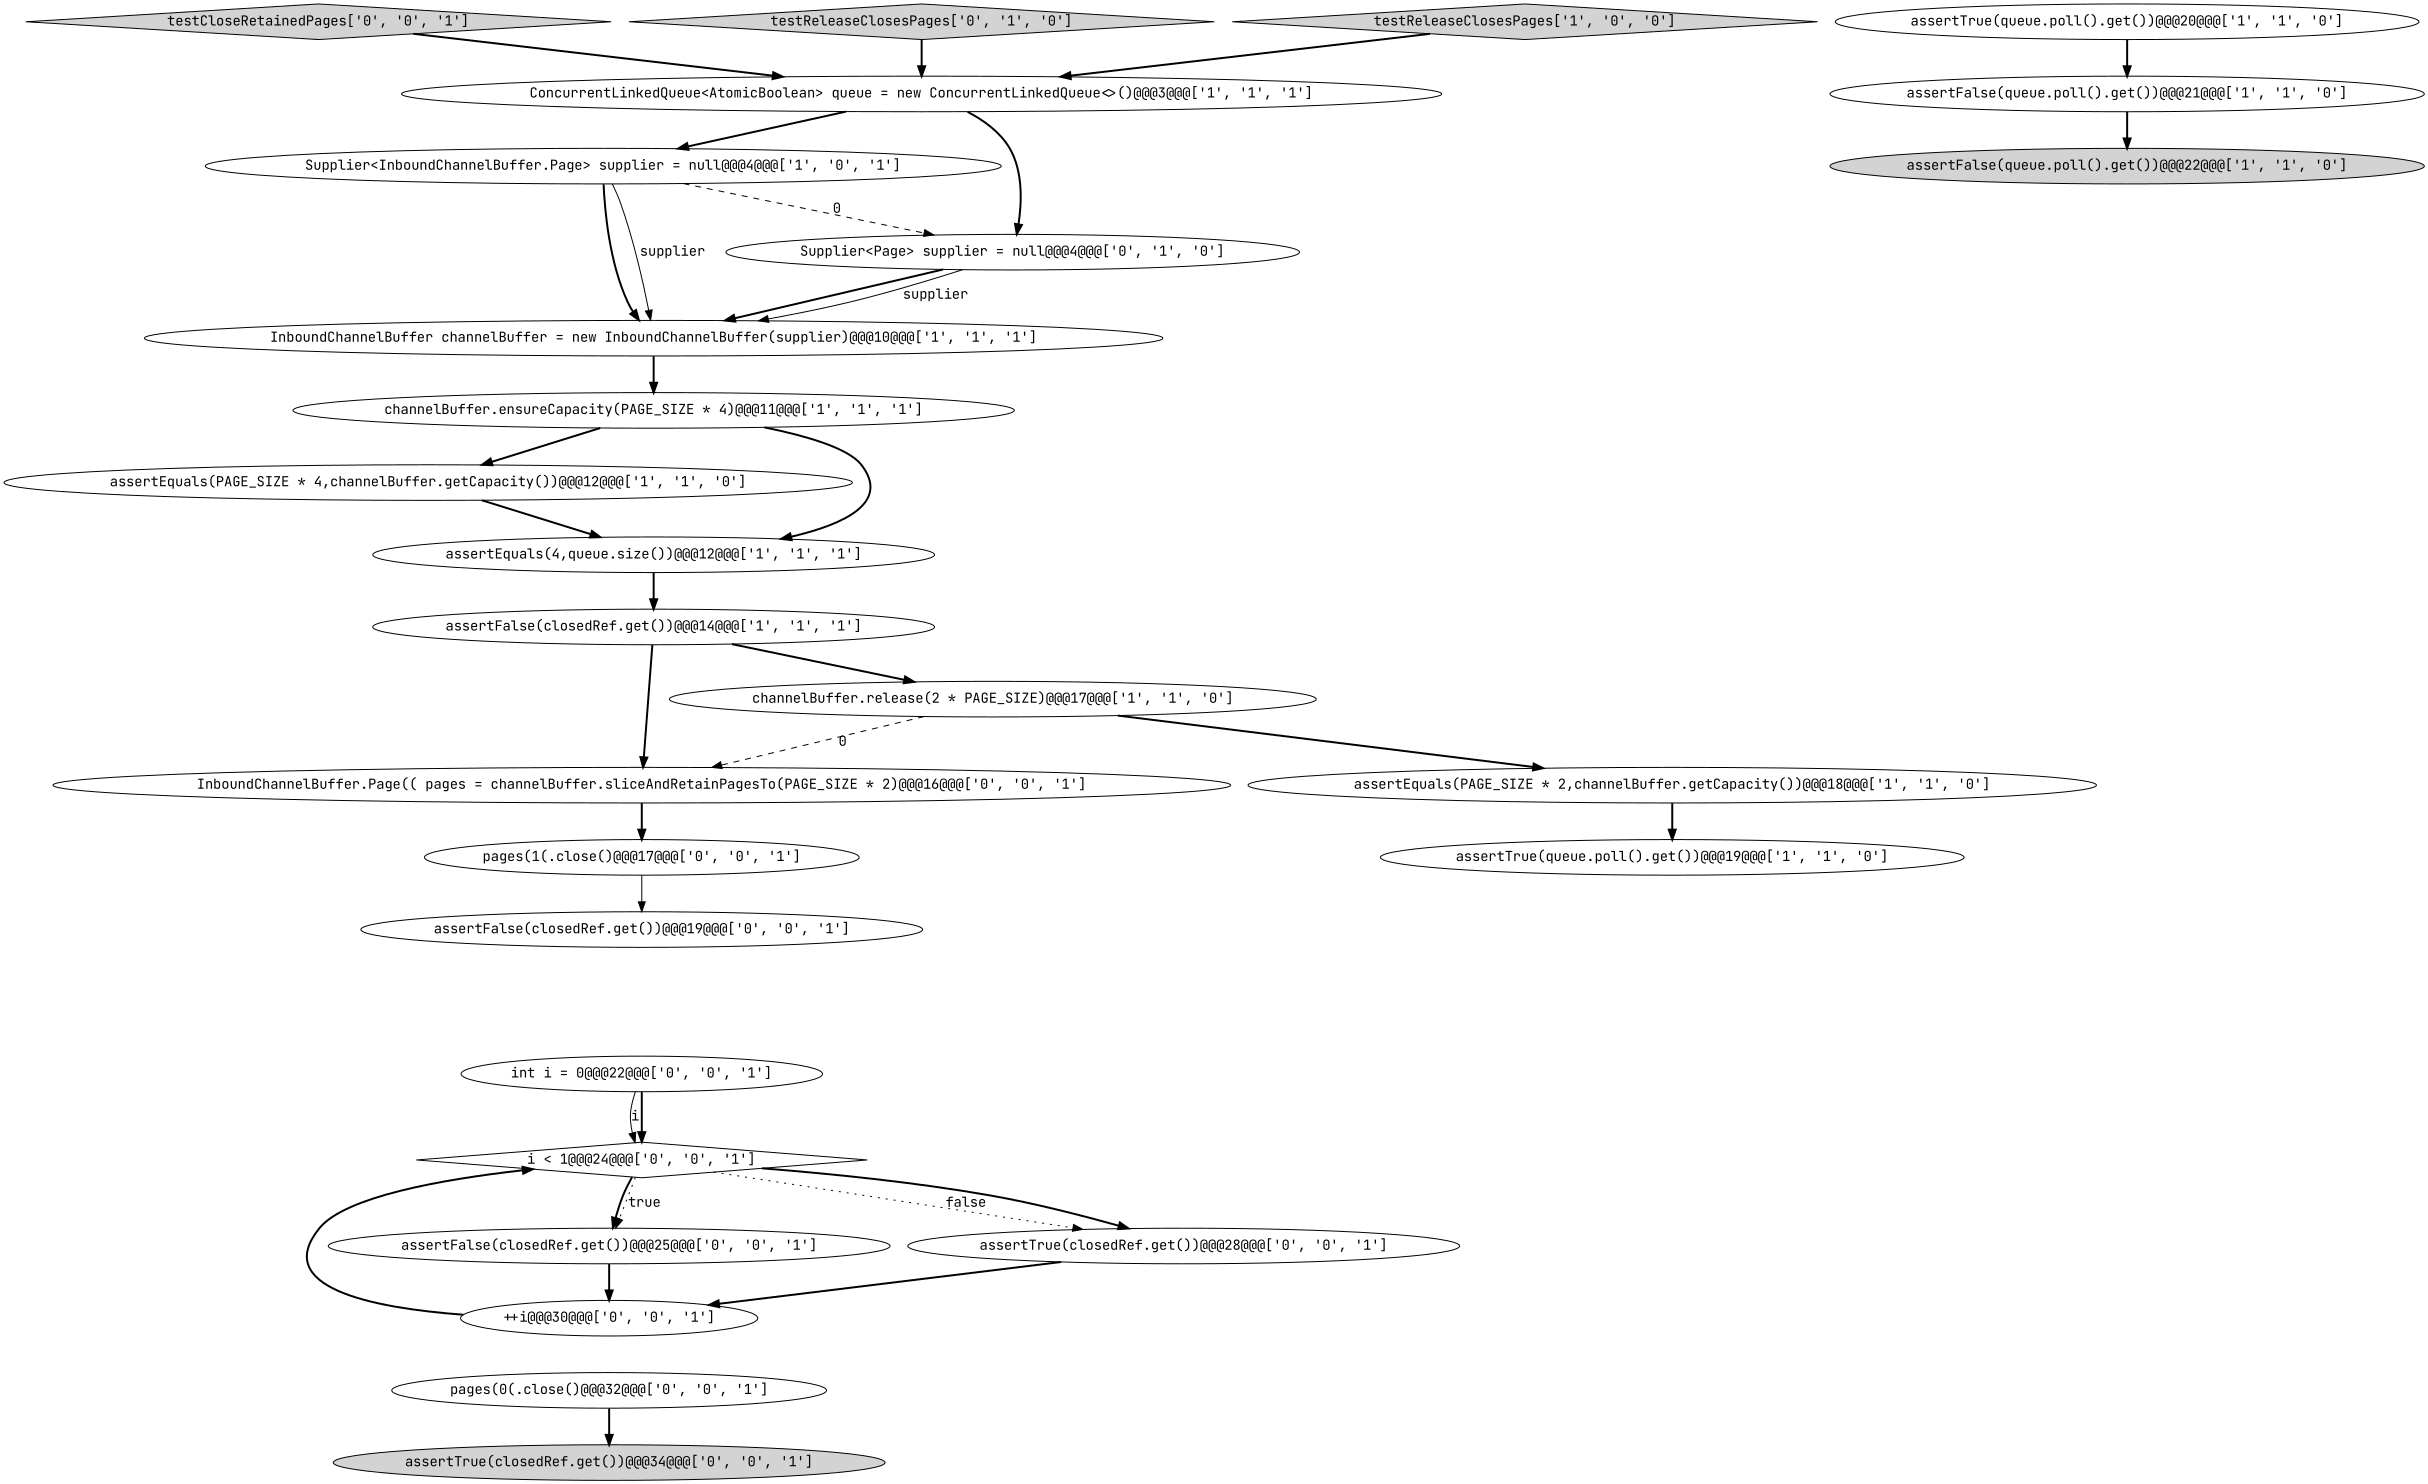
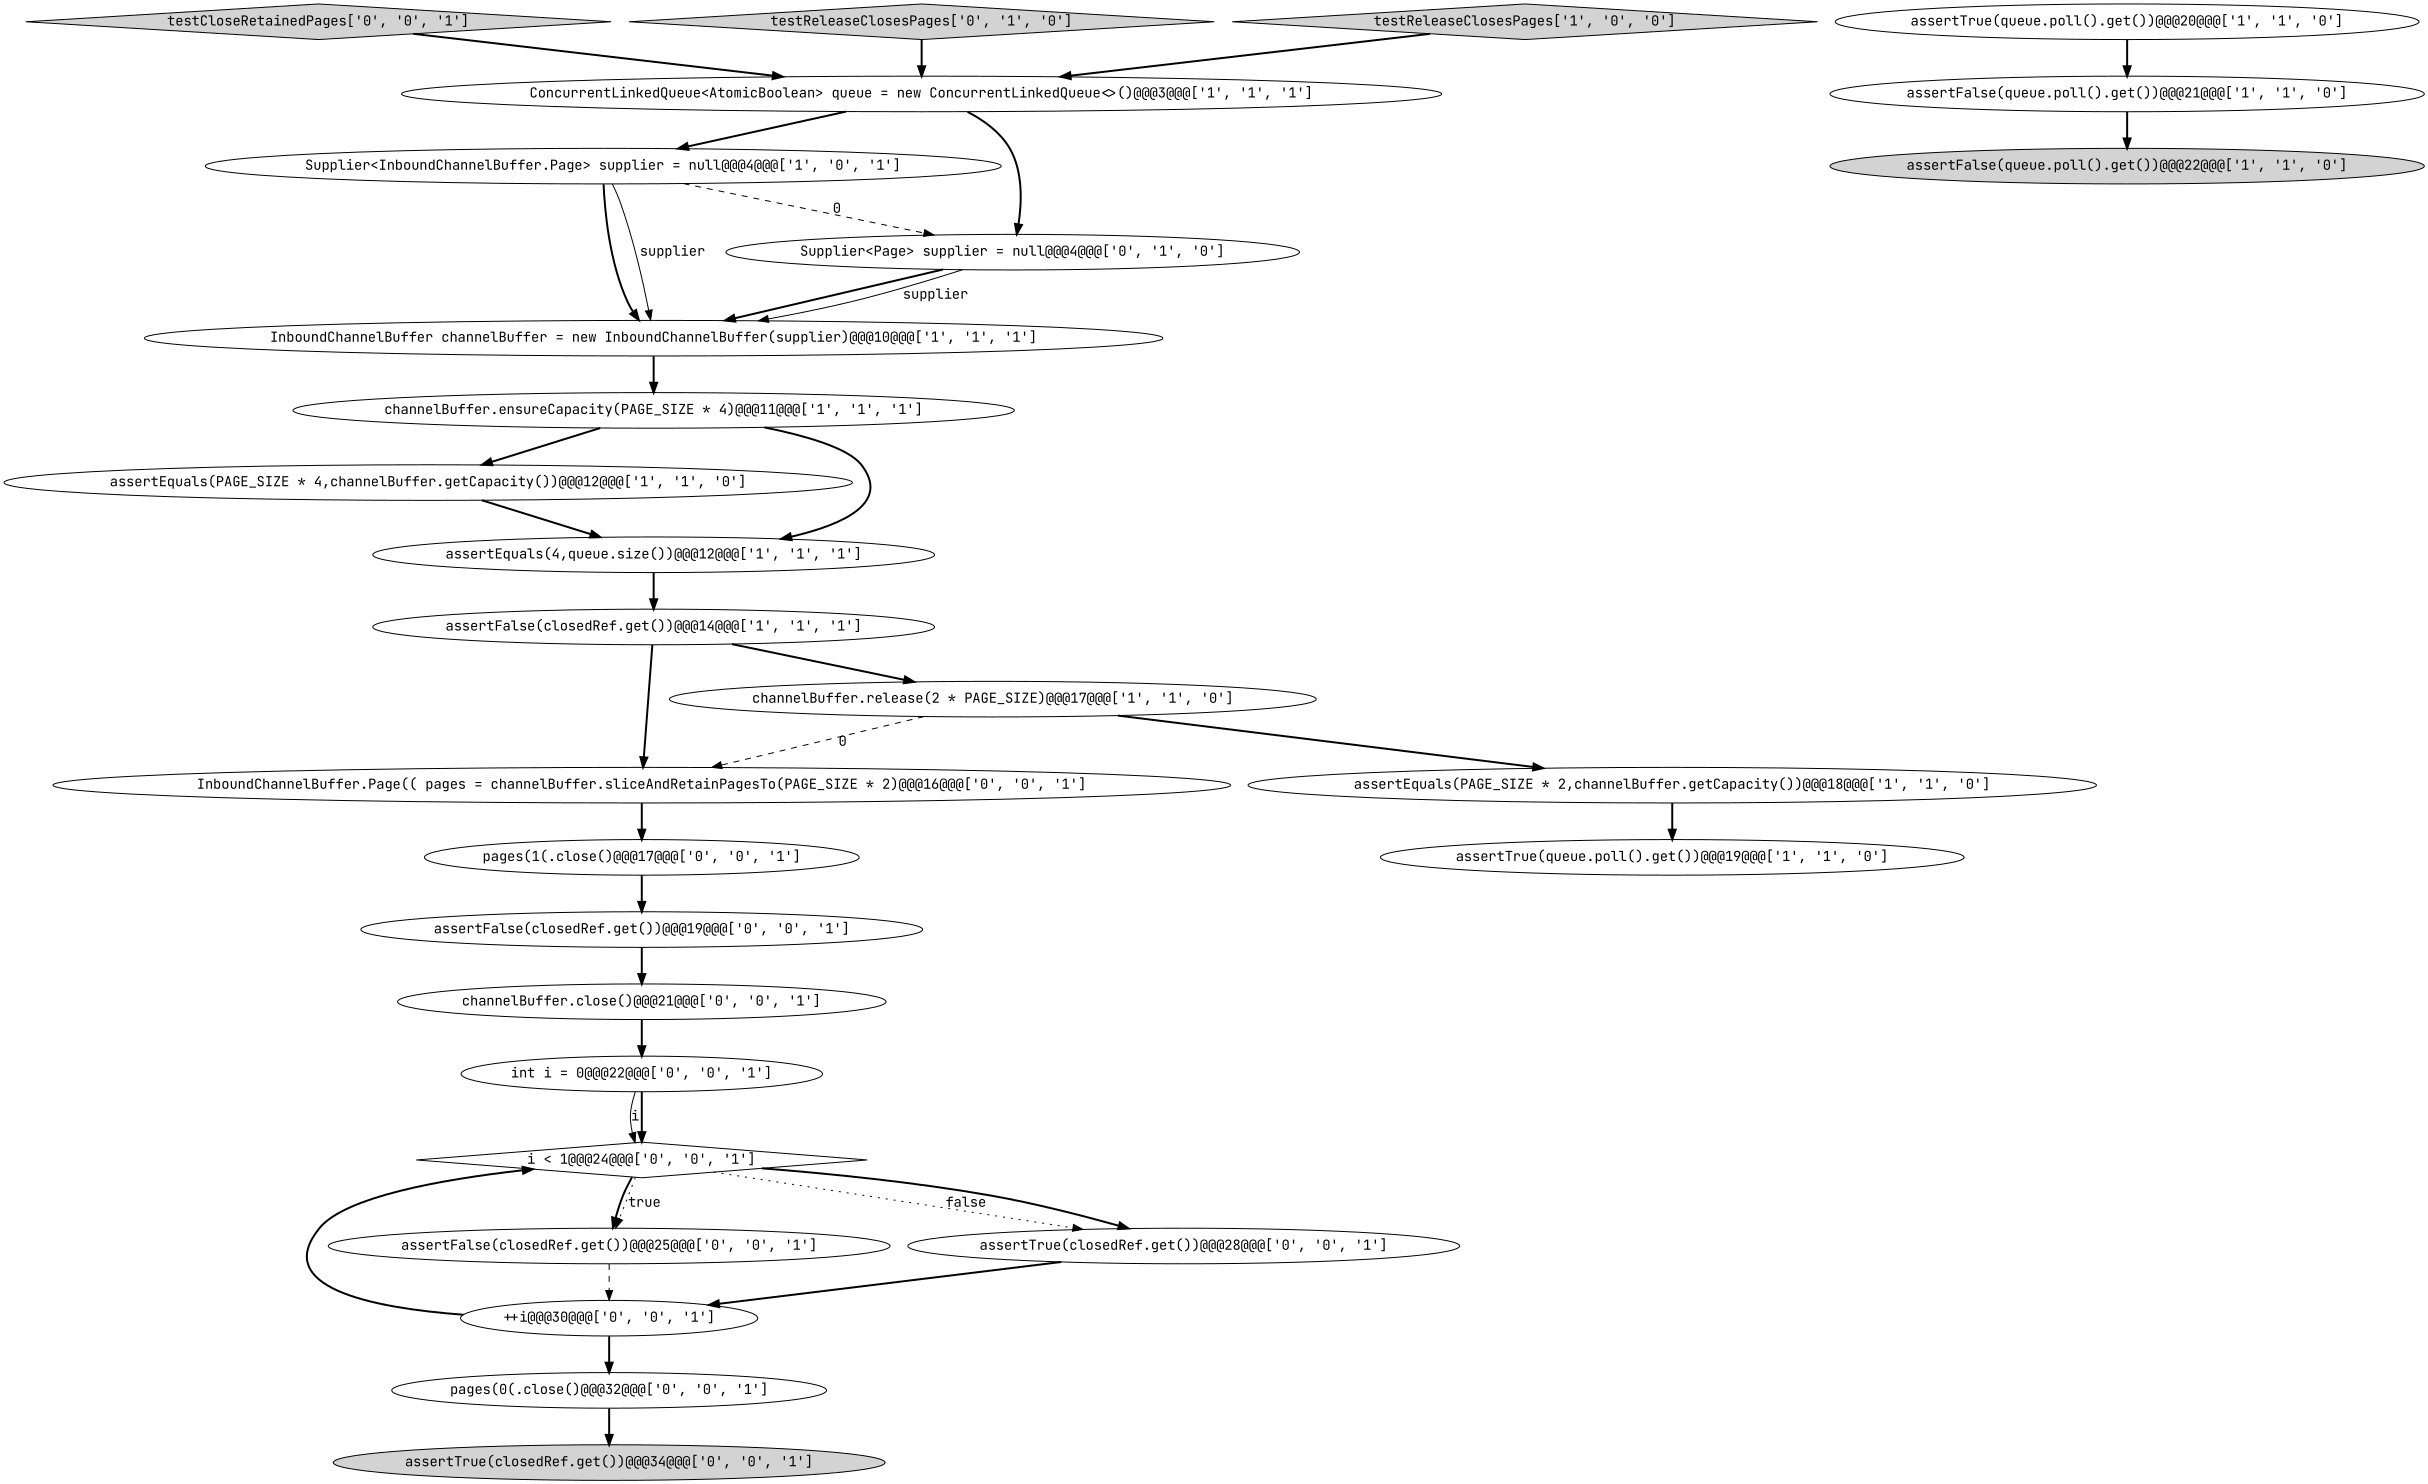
edge "pages(1(.close()@@@17@@@['0', '0', '1']" -> "assertFalse(closedRef.get())@@@19@@@['0', '0', '1']": style solid -> bold
node "channelBuffer.close()@@@21@@@['0', '0', '1']": added
edge "assertFalse(closedRef.get())@@@25@@@['0', '0', '1']" -> "++i@@@30@@@['0', '0', '1']": style bold -> dashed
edge "++i@@@30@@@['0', '0', '1']" -> "pages(0(.close()@@@32@@@['0', '0', '1']": added
